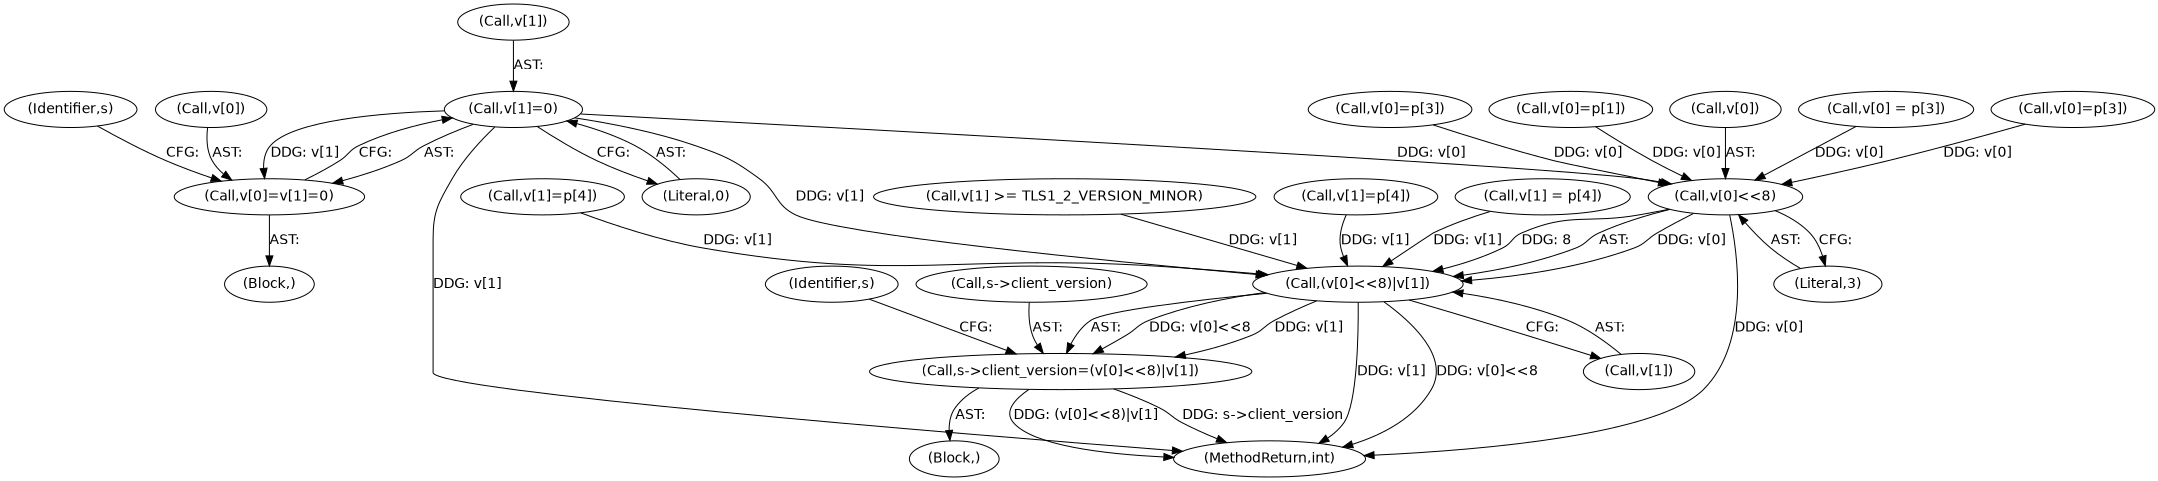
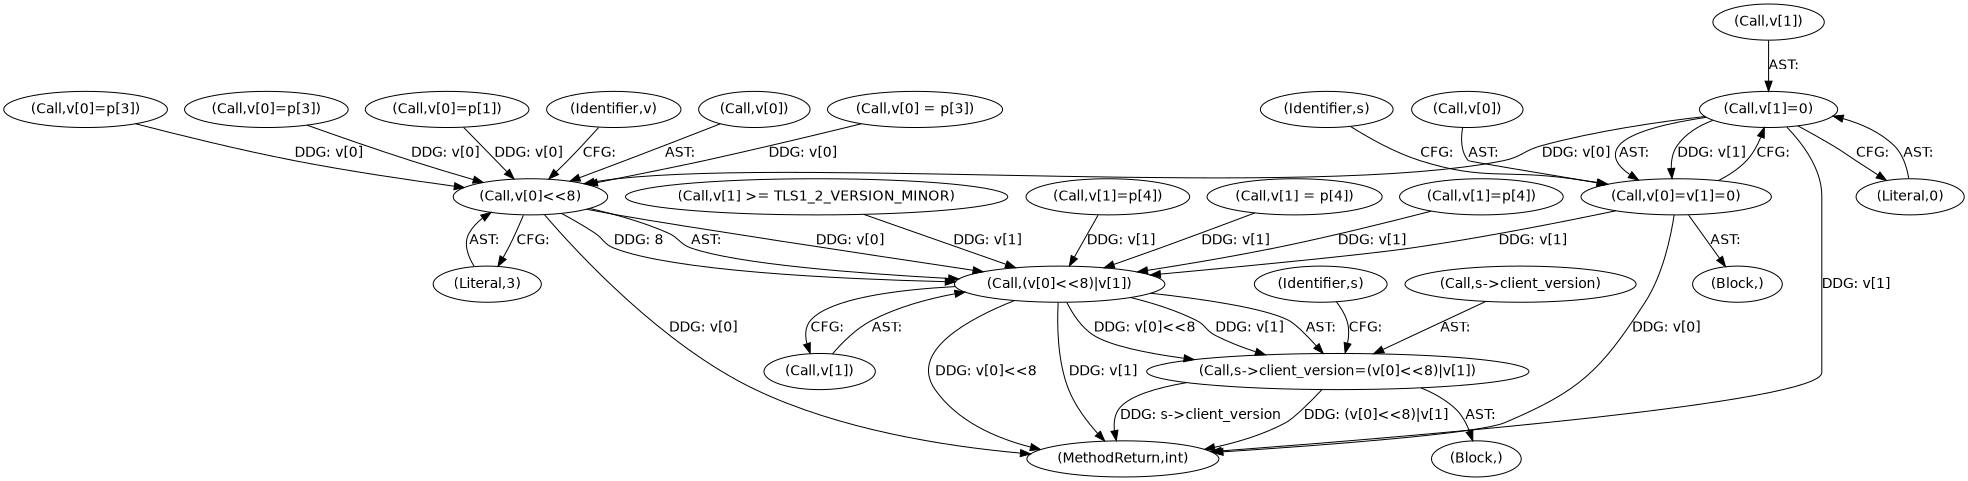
node "(Identifier,v)": added
edge "(Call,v[1]=0)" -> "(Call,(v[0]<<8)|v[1])": now "(Call,v[0]=v[1]=0)" -> "(Call,(v[0]<<8)|v[1])"
edge "(Call,v[0]=v[1]=0)" -> "(MethodReturn,int)": added, label "DDG: v[0]"
